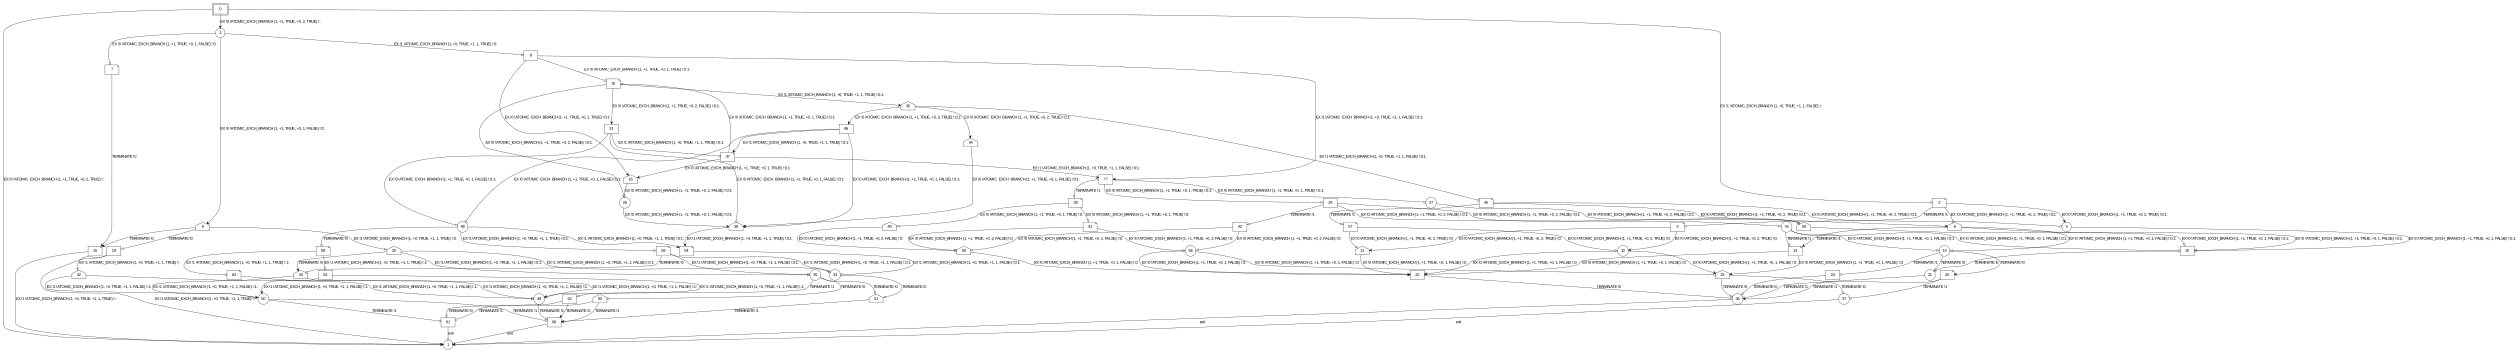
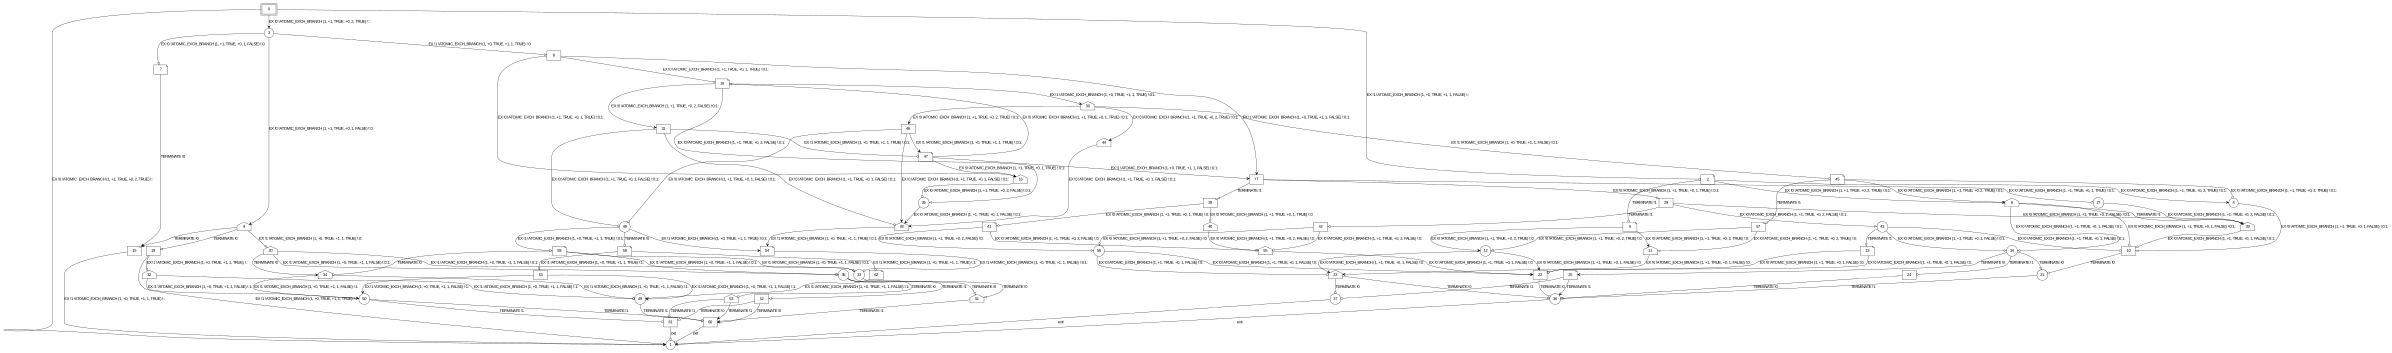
edge "6" -> "13": now "6" -> "39"
